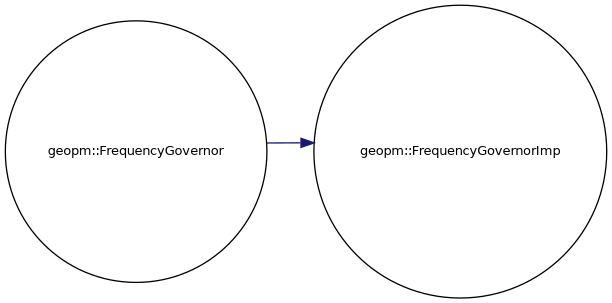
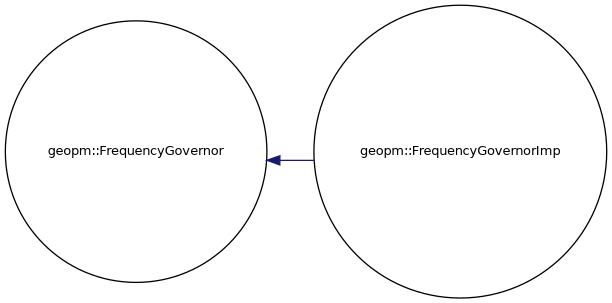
edge "geopm::FrequencyGovernor" -> "geopm::FrequencyGovernorImp": reversed
